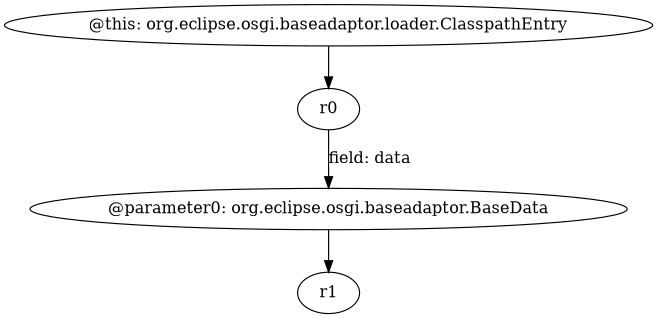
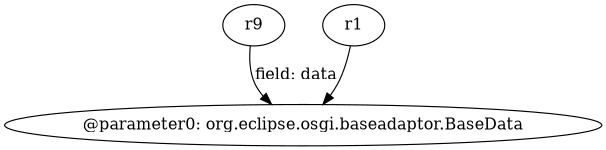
node "@this: org.eclipse.osgi.baseadaptor.loader.ClasspathEntry": removed
node "r0": label "r0" -> "r9"
edge "@parameter0: org.eclipse.osgi.baseadaptor.BaseData" -> "r1": reversed
